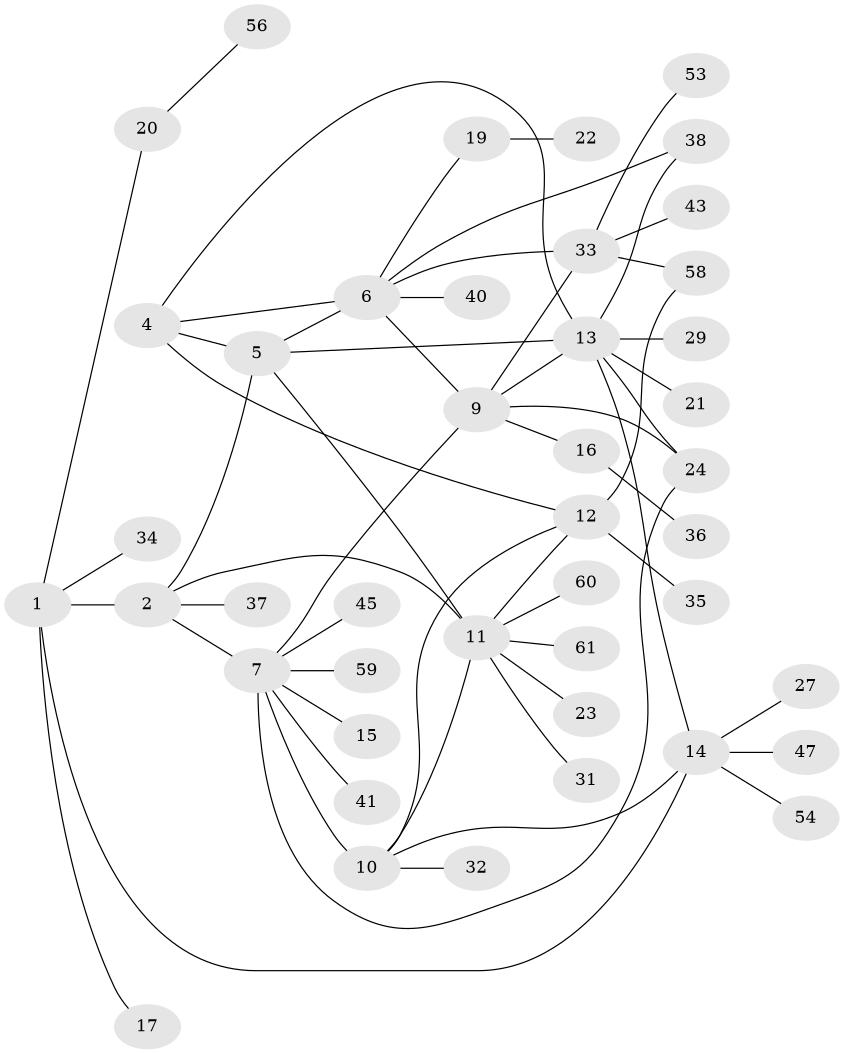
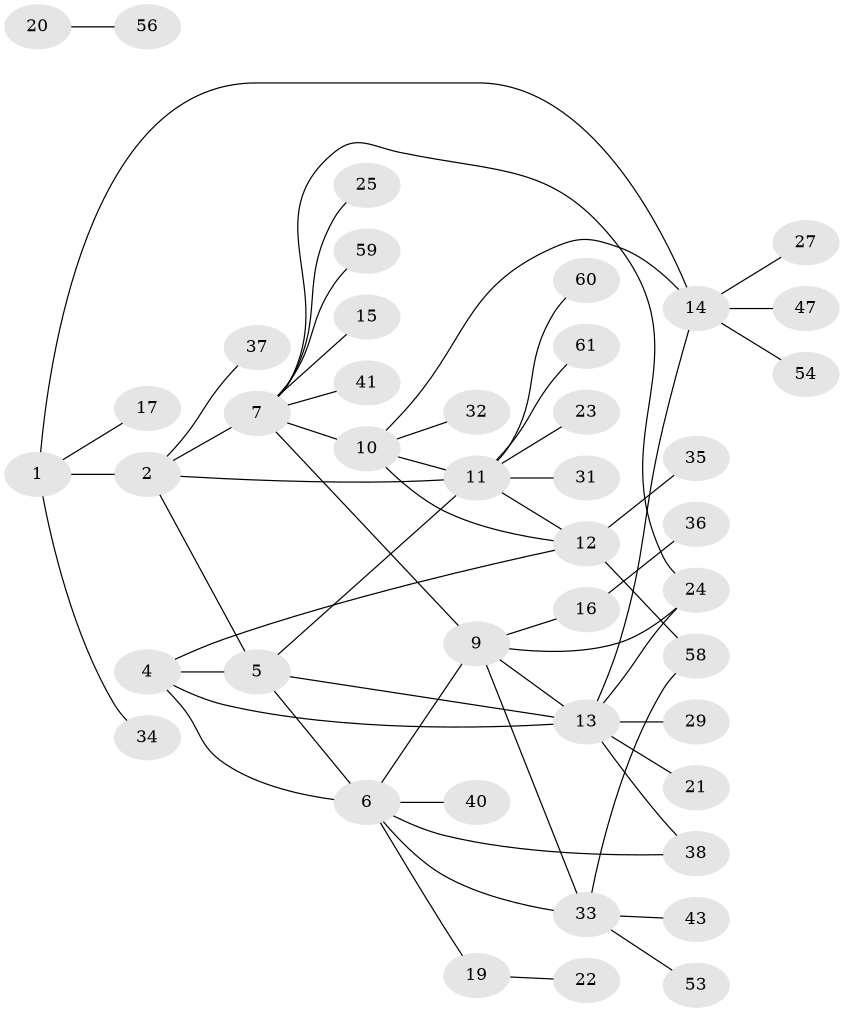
edge "20" -- "1": removed
node "45": label "45" -> "25"
